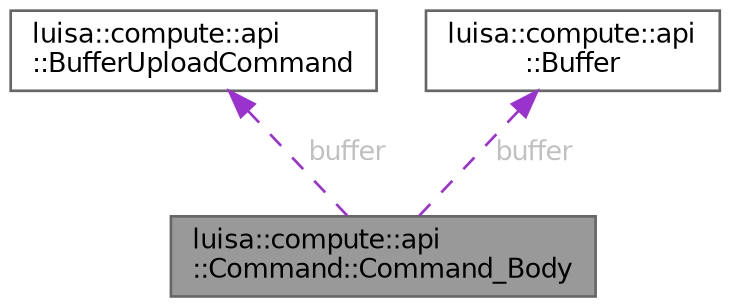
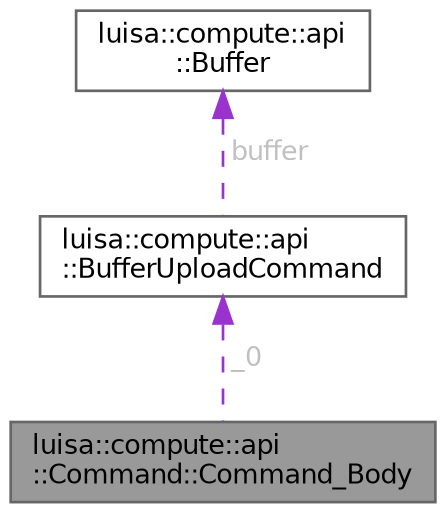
edge "luisa::compute::api ::Command::Command_Body" -> "luisa::compute::api ::BufferUploadCommand": label " buffer" -> " _0"
edge "luisa::compute::api ::Command::Command_Body" -> "luisa::compute::api ::Buffer": now "luisa::compute::api ::BufferUploadCommand" -> "luisa::compute::api ::Buffer"
